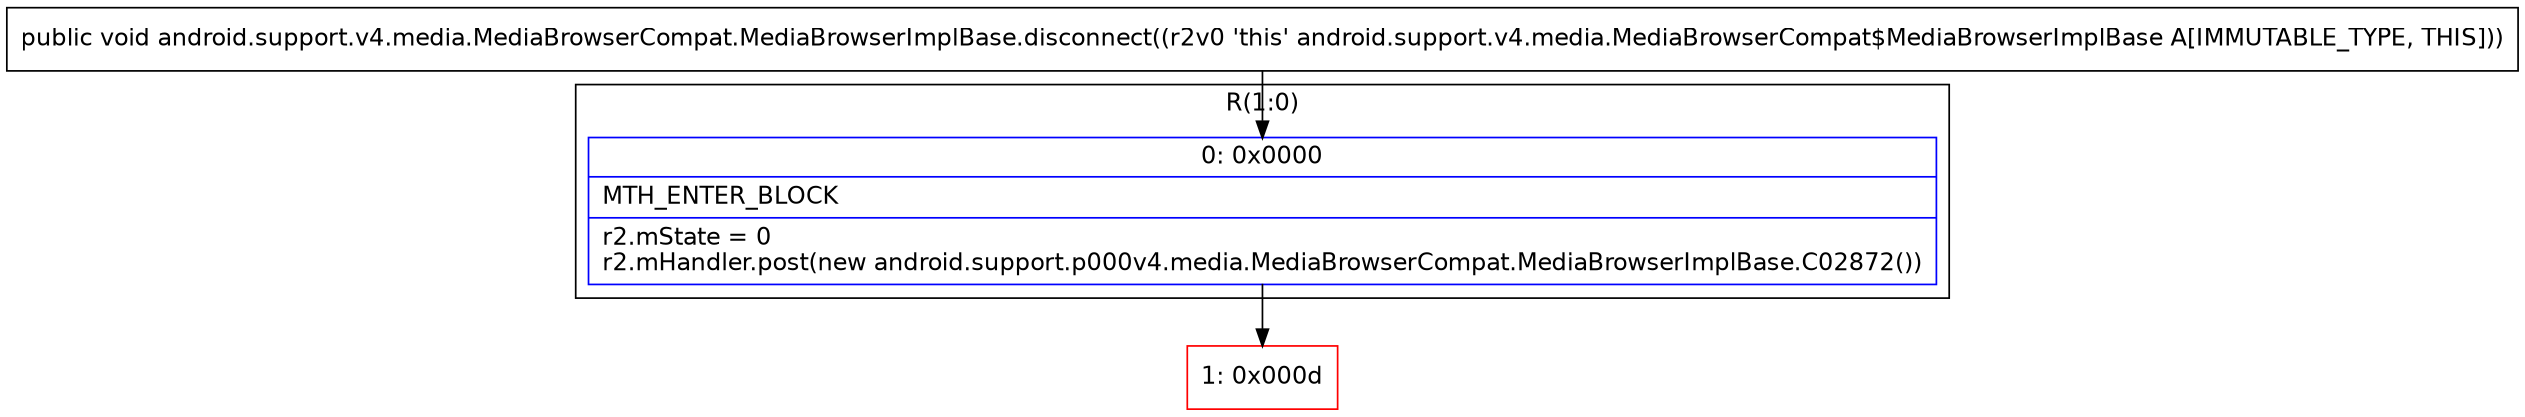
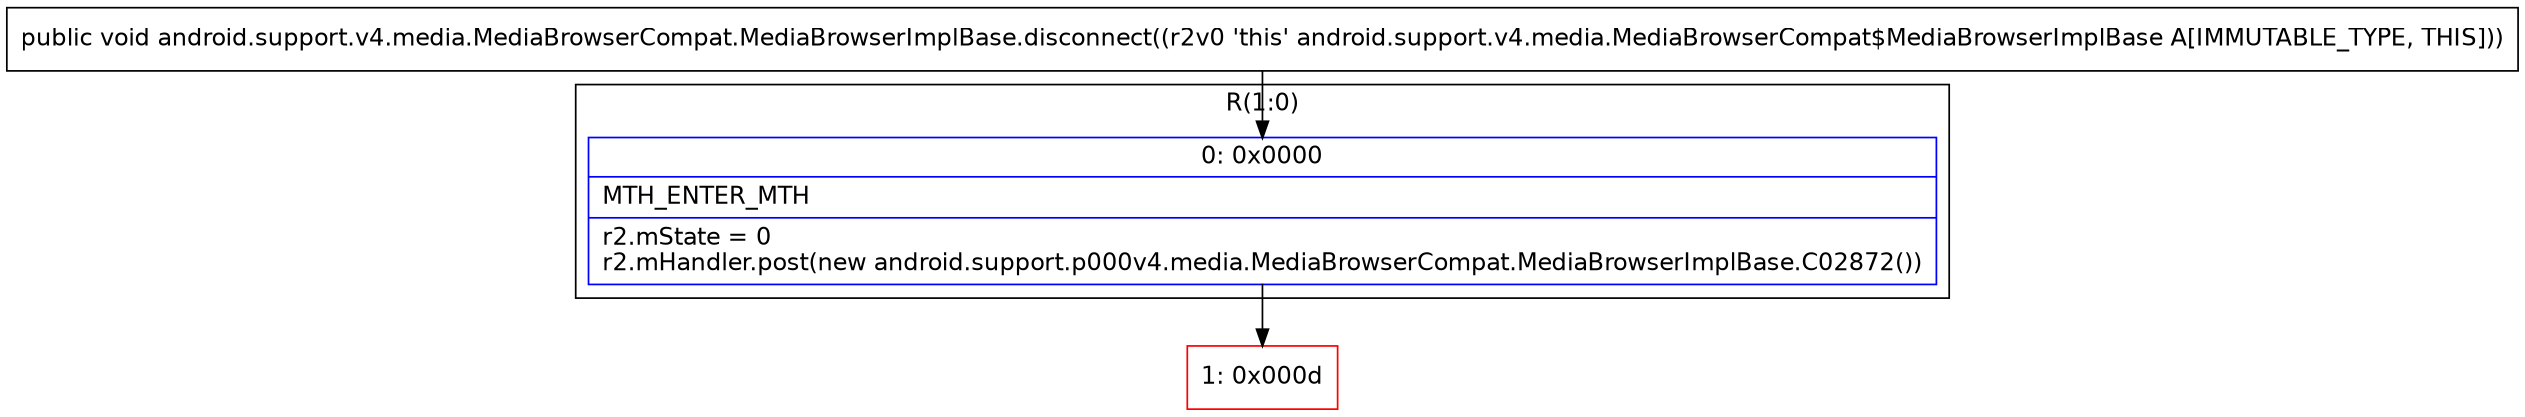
node "0: 0x0000": text "MTH_ENTER_BLOCK" -> "MTH_ENTER_MTH"
